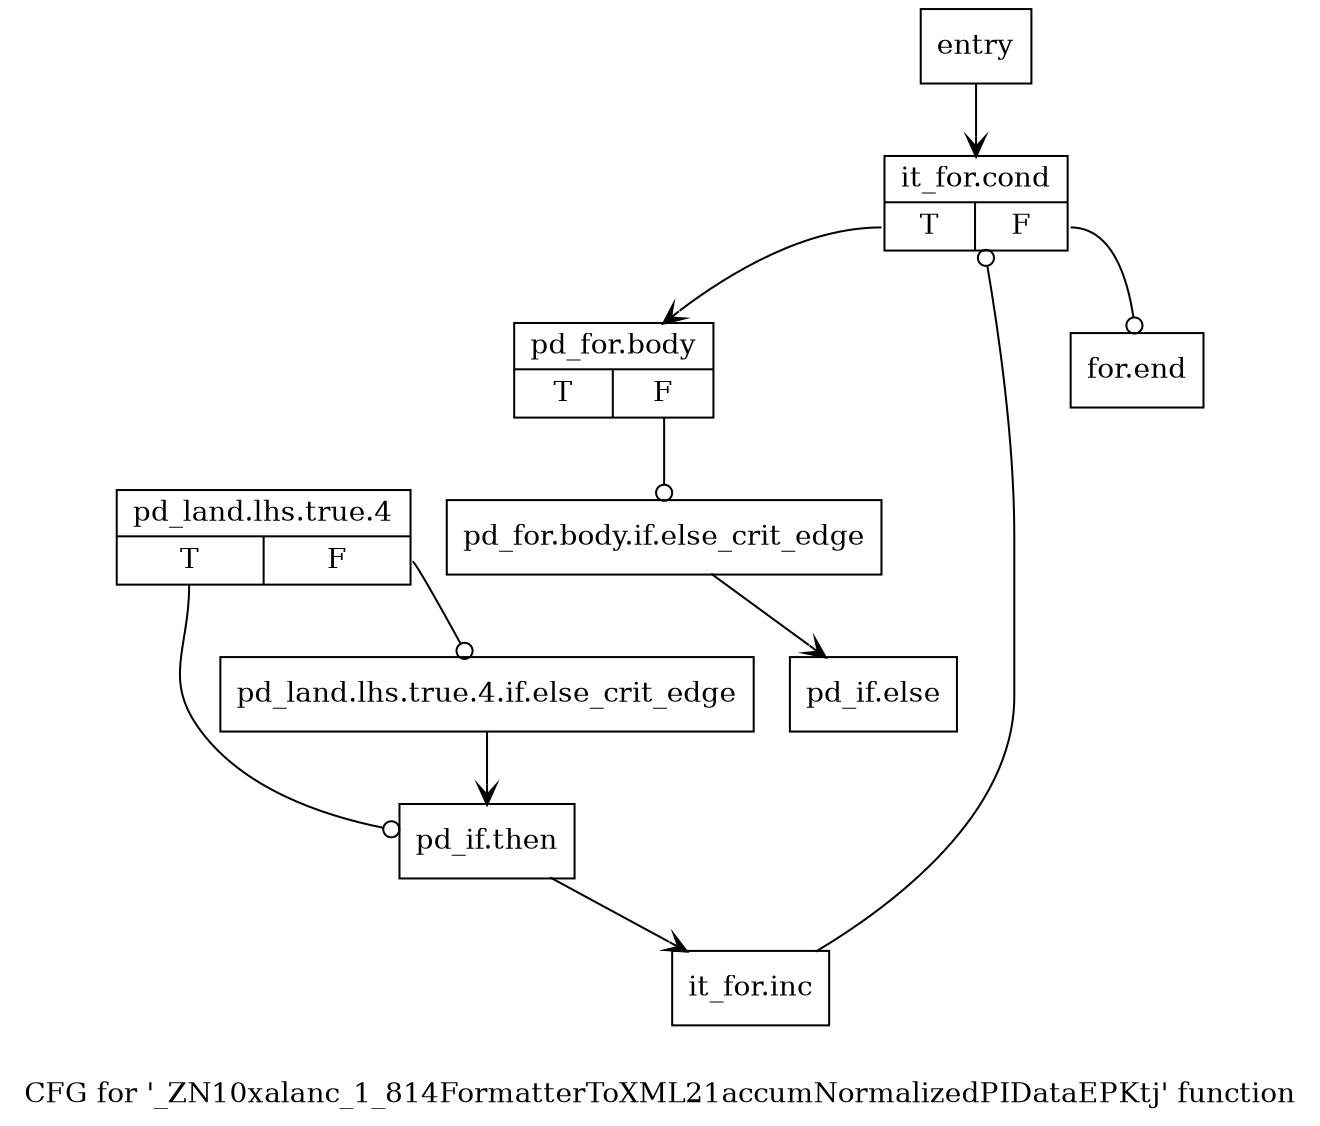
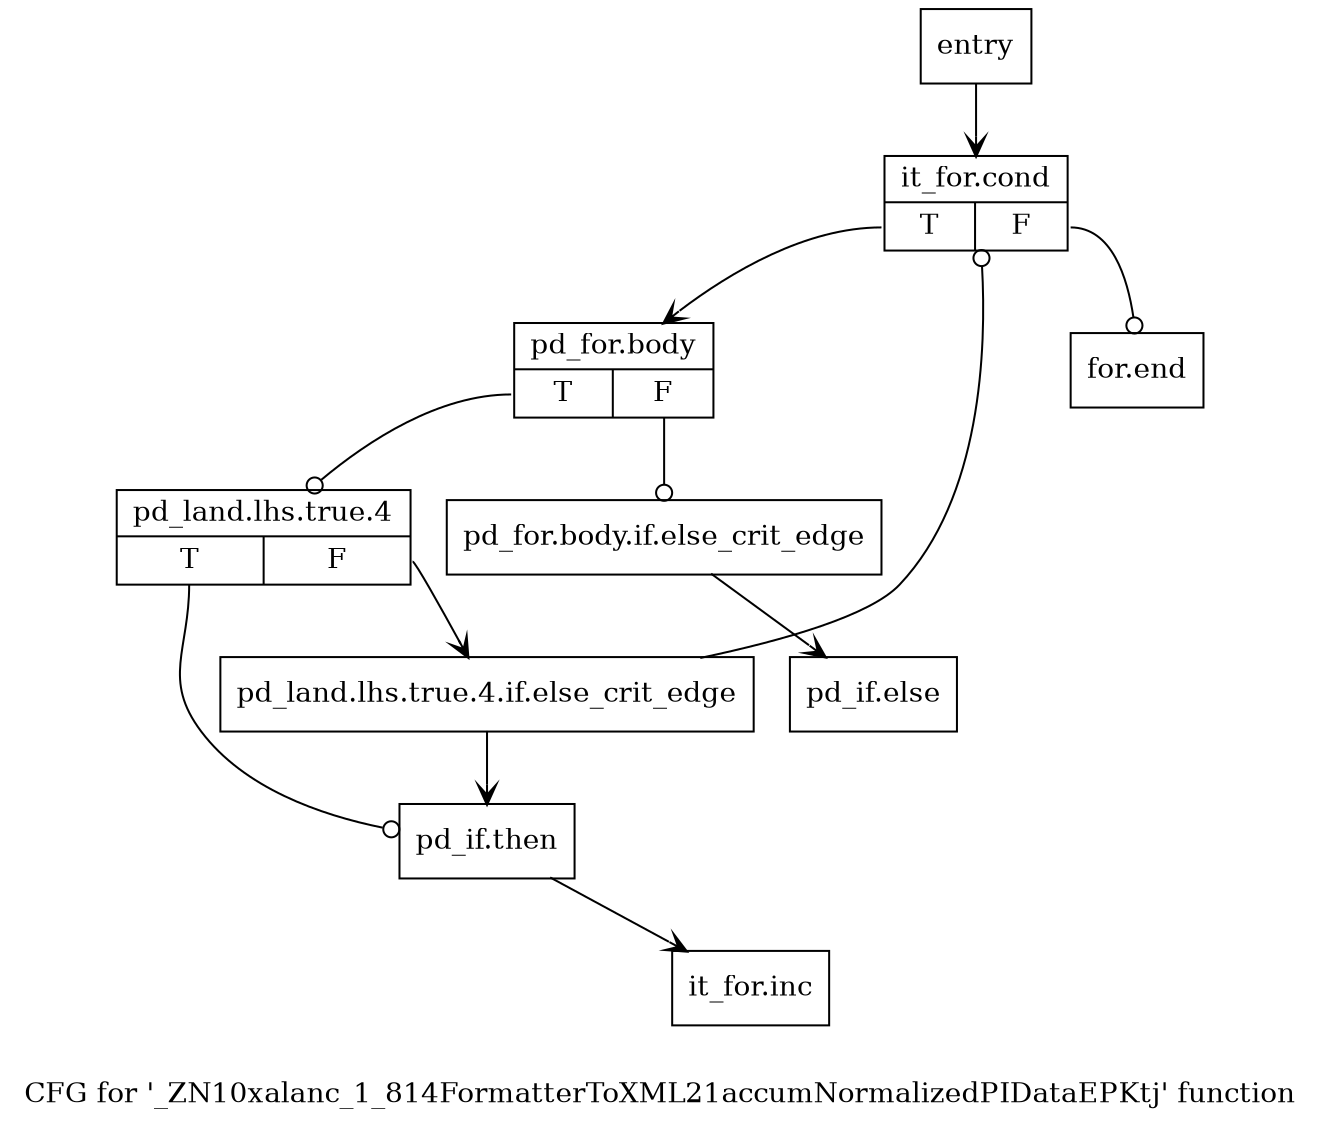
edge "pd_for.body" -> "pd_land.lhs.true.4": added
edge "pd_land.lhs.true.4" -> "pd_land.lhs.true.4.if.else_crit_edge": arrowhead odot -> vee
edge "it_for.inc" -> "it_for.cond": now "pd_land.lhs.true.4.if.else_crit_edge" -> "it_for.cond"
